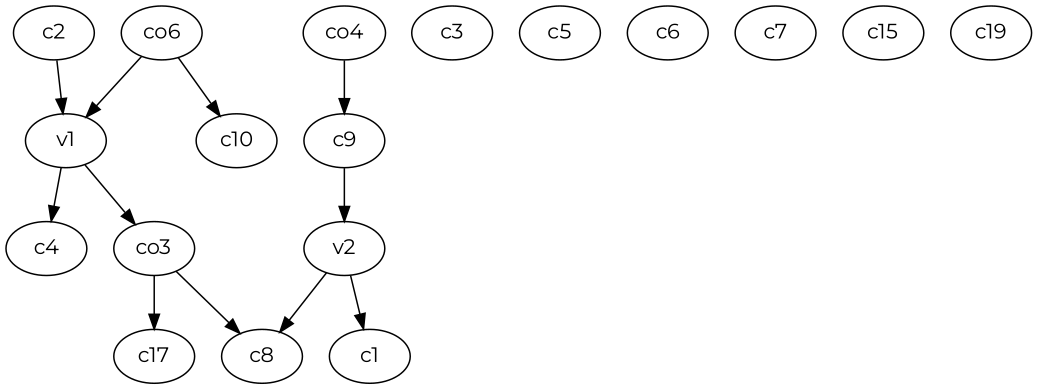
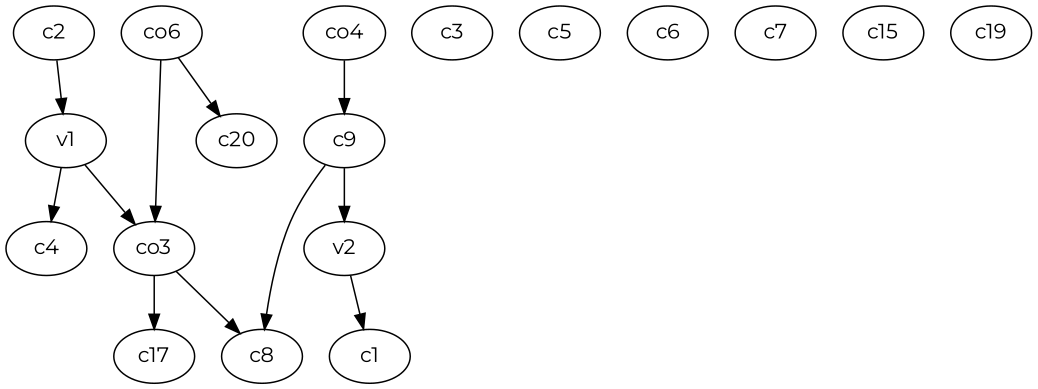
edge "co6" -> "v1": now "co6" -> "co3"
node "c10": label "c10" -> "c20"
edge "v2" -> "c8": now "c9" -> "c8"
